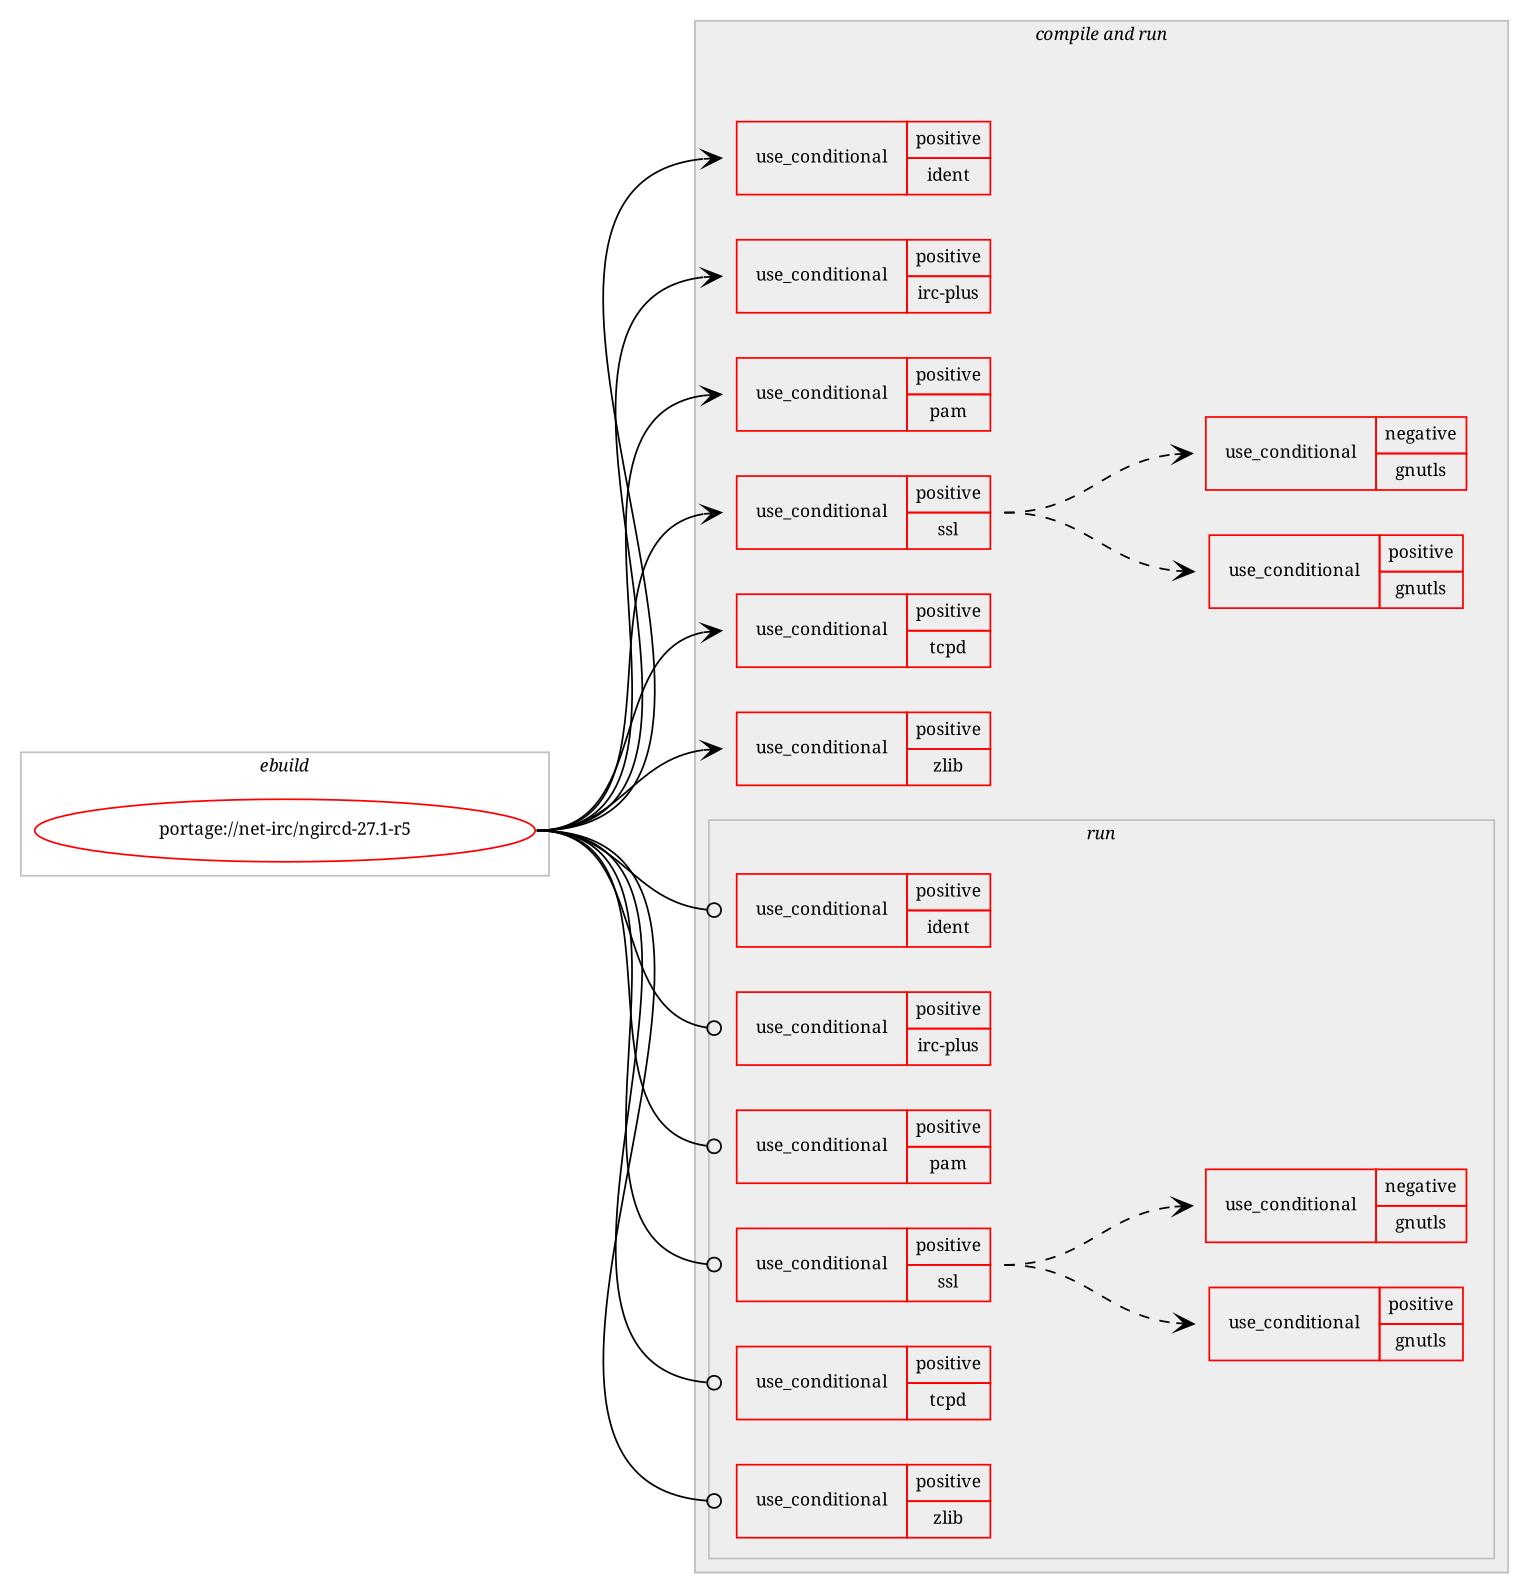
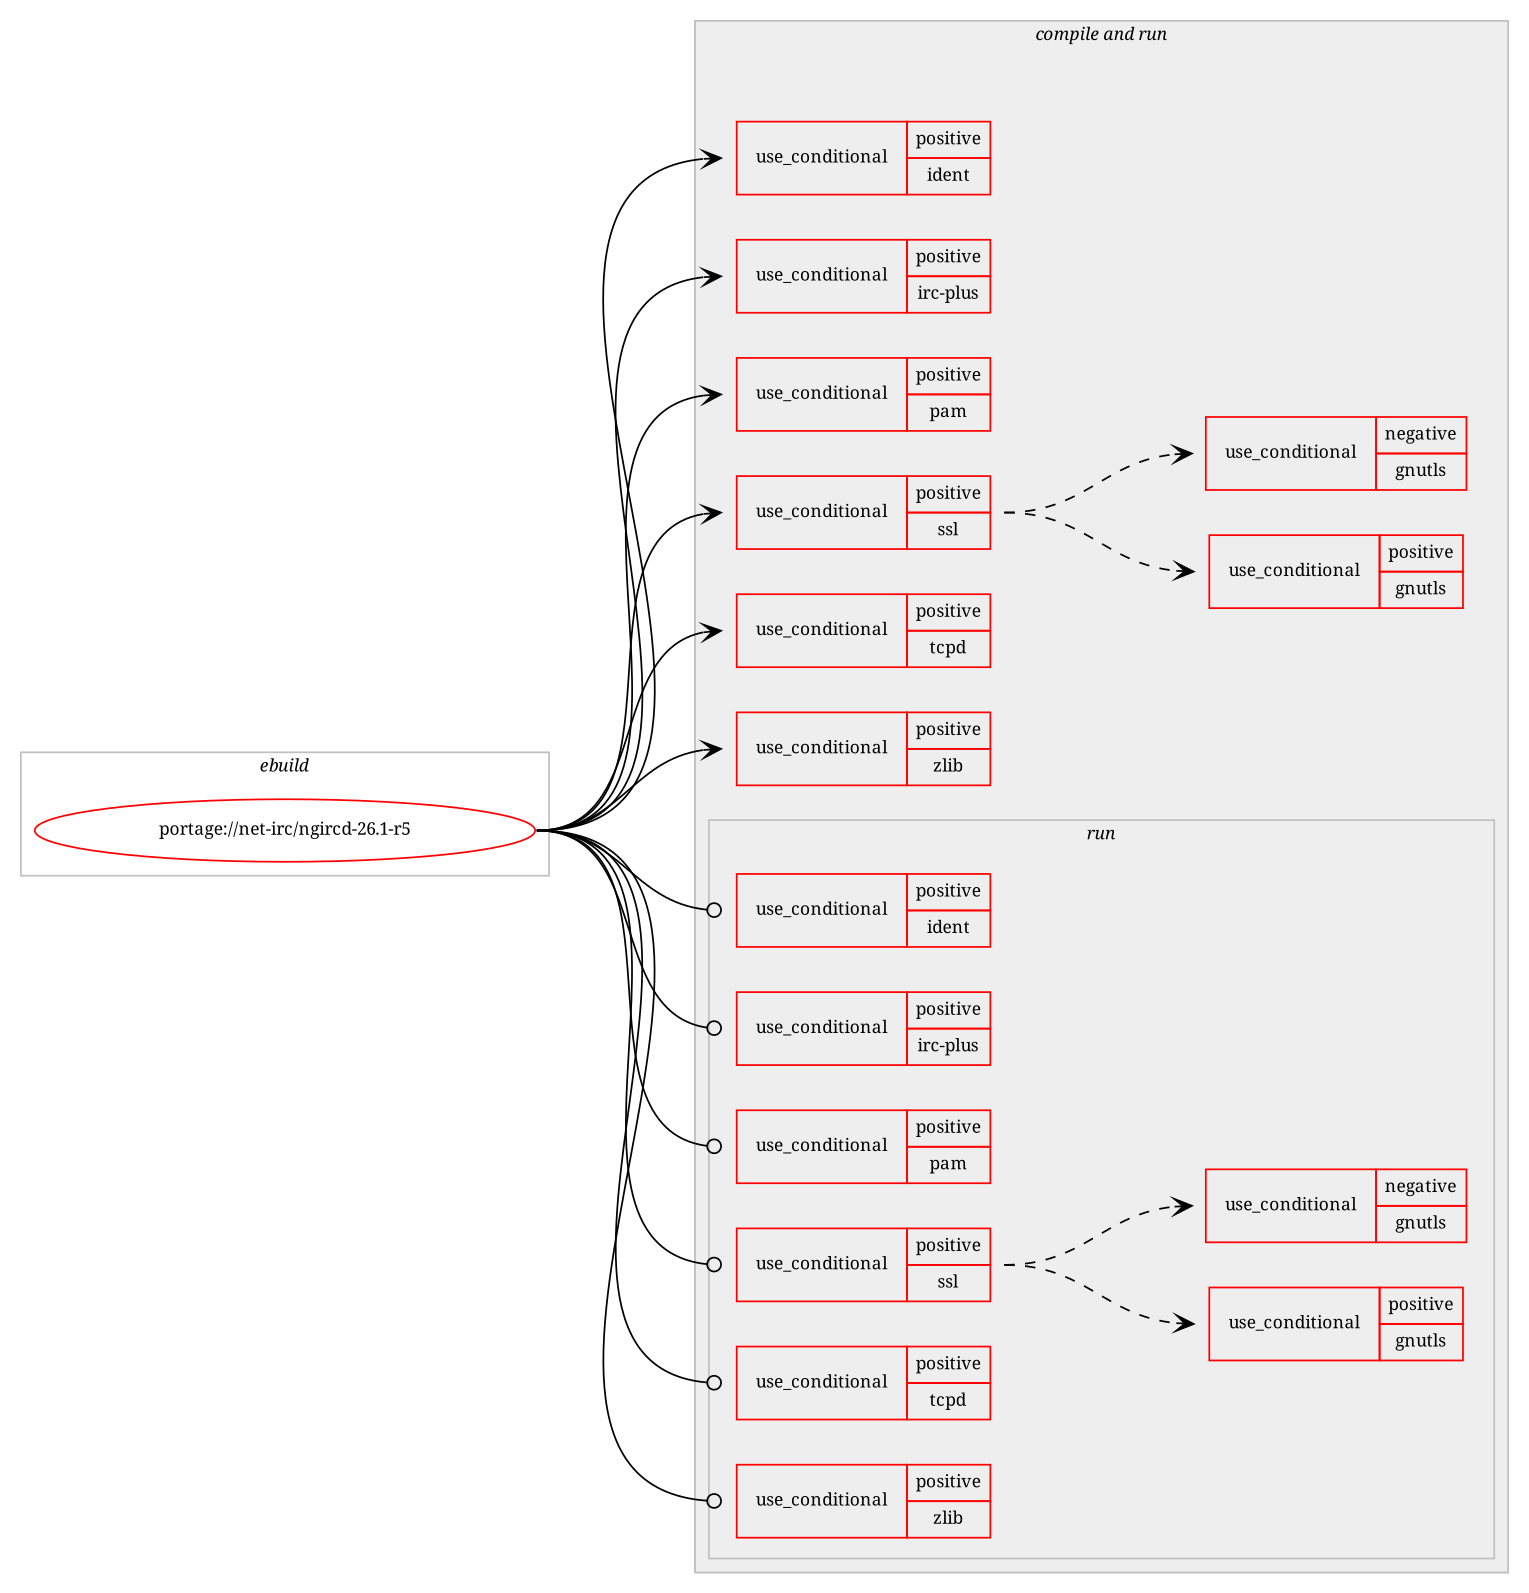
node "portage://net-irc/ngircd-27.1-r5": label "portage://net-irc/ngircd-27.1-r5" -> "portage://net-irc/ngircd-26.1-r5"
